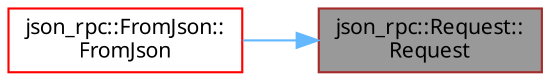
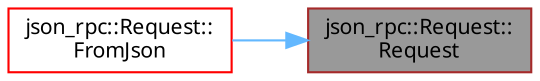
node "json_rpc::FromJson:: FromJson": label "json_rpc::FromJson:: FromJson" -> "json_rpc::Request:: FromJson"
